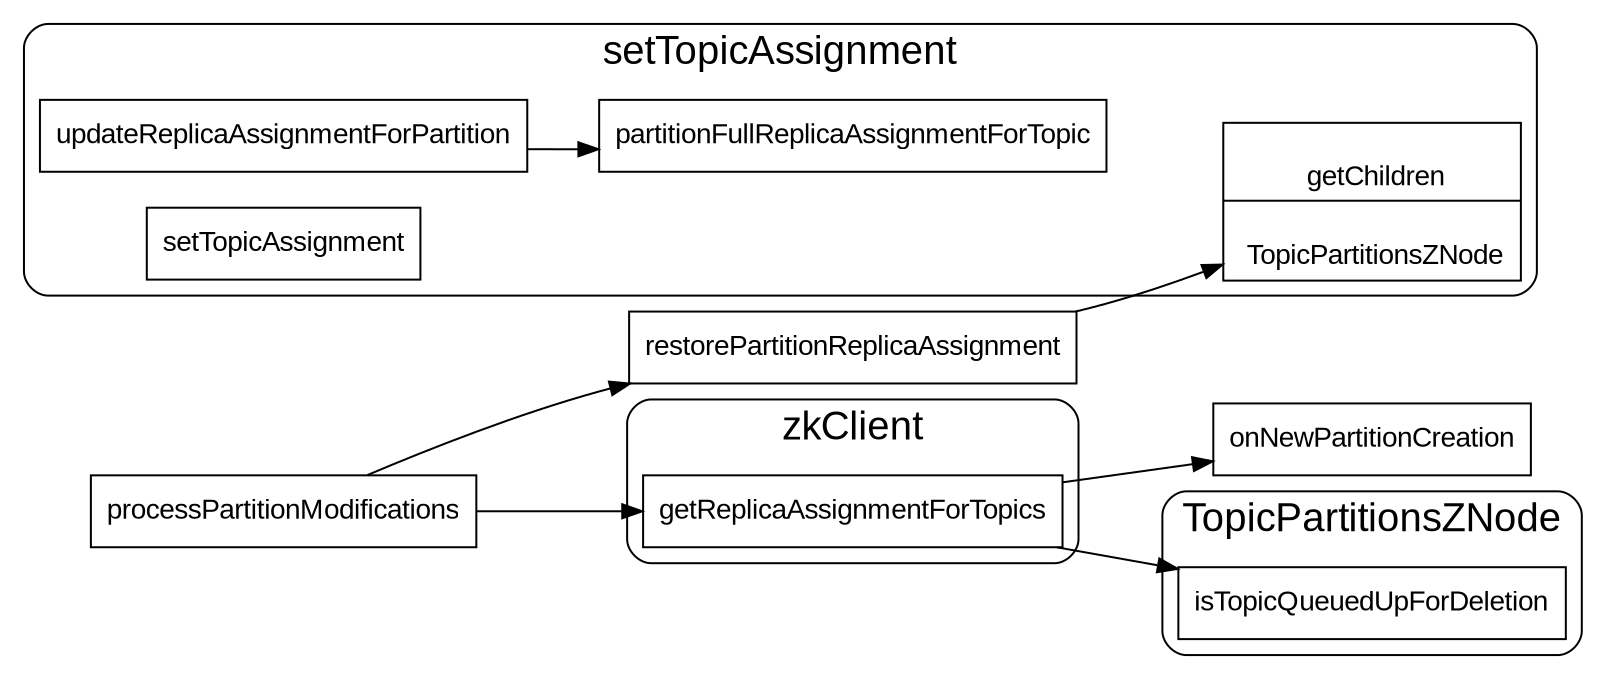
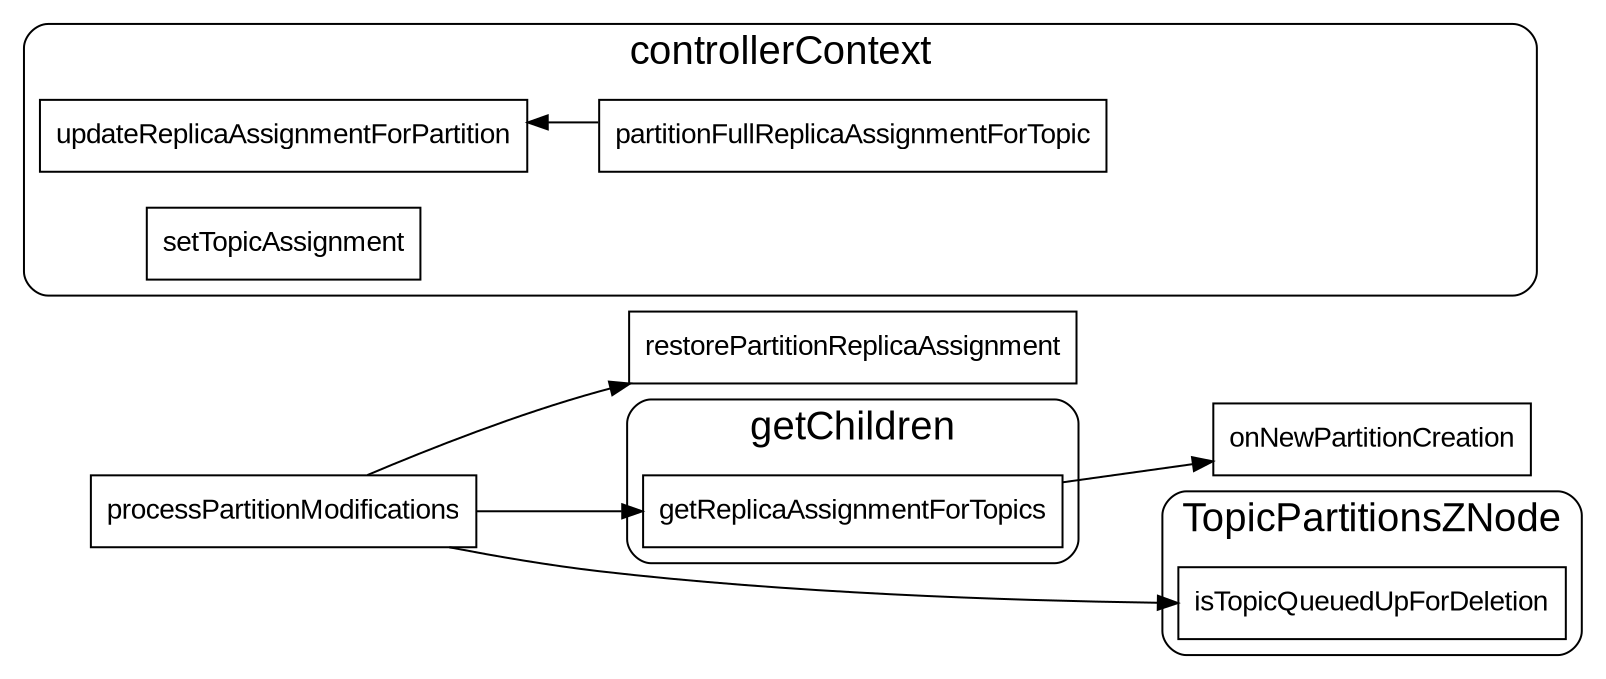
cluster "setTopicAssignment": label "setTopicAssignment" -> "controllerContext"
edge "updateReplicaAssignmentForPartition" -> "partitionFullReplicaAssignmentForTopic": reversed
node "getChildren": removed
cluster "zkClient": label "zkClient" -> "getChildren"
edge "getReplicaAssignmentForTopics" -> "isTopicQueuedUpForDeletion": now "processPartitionModifications" -> "isTopicQueuedUpForDeletion"
